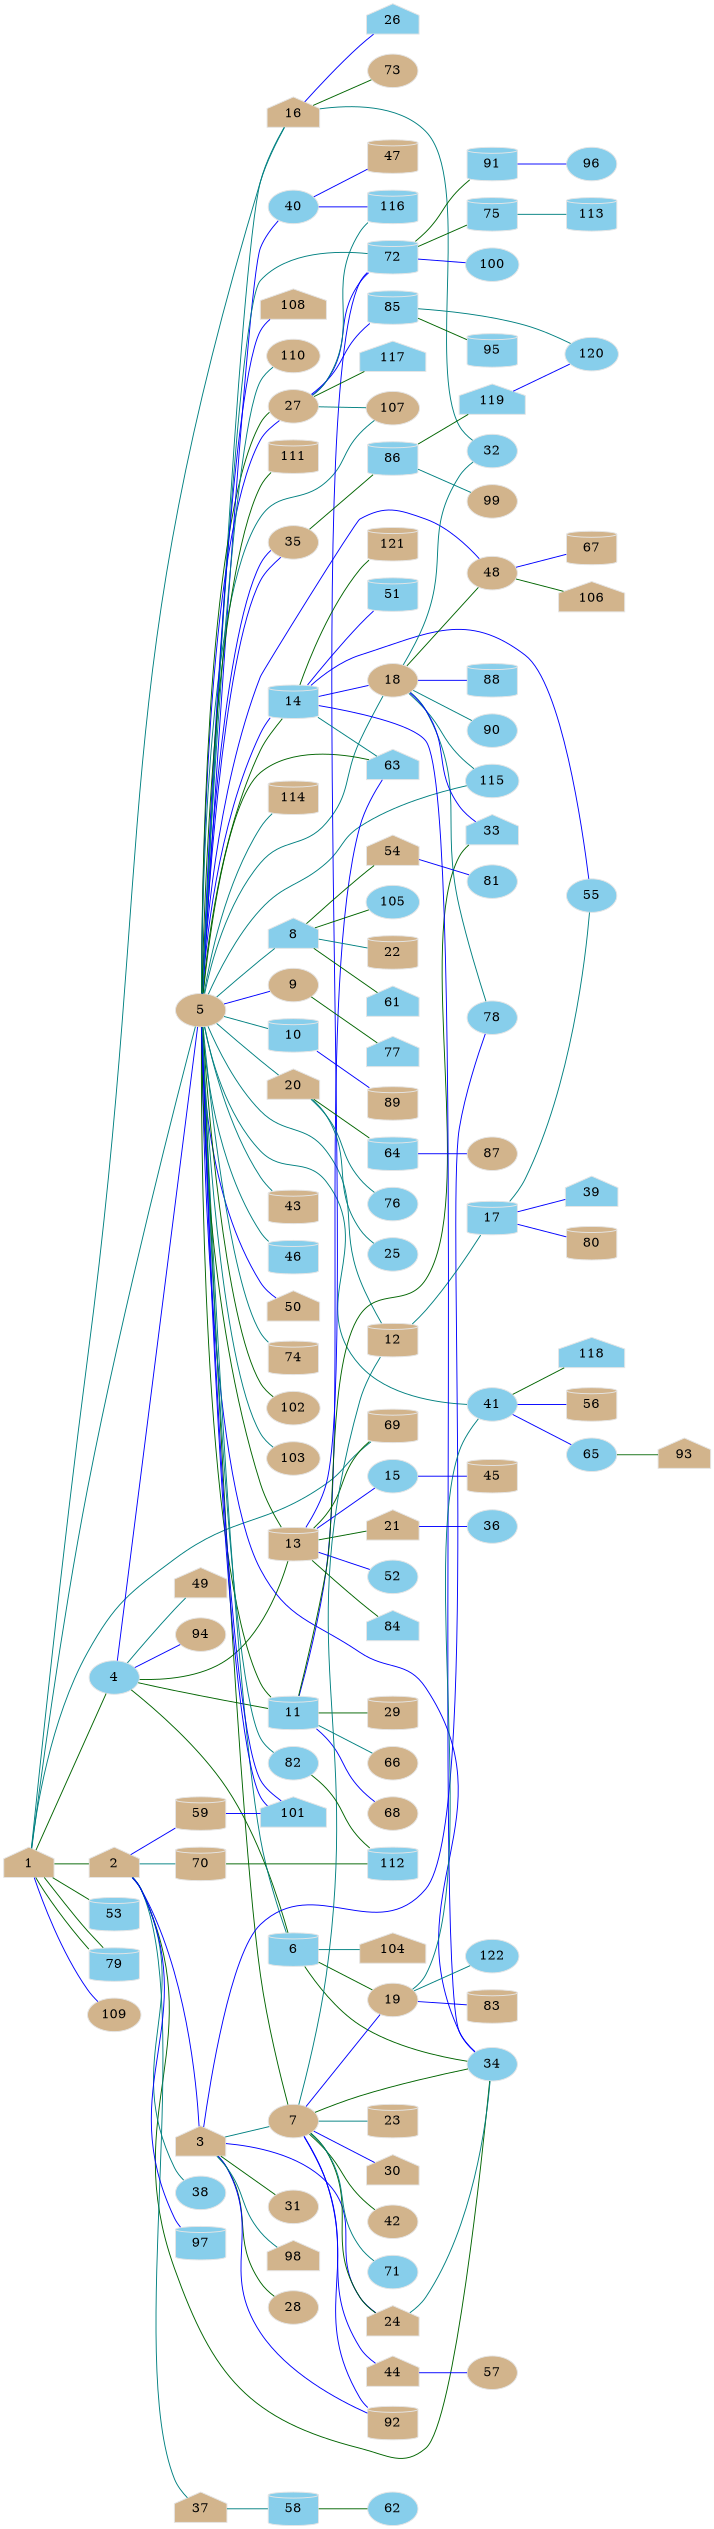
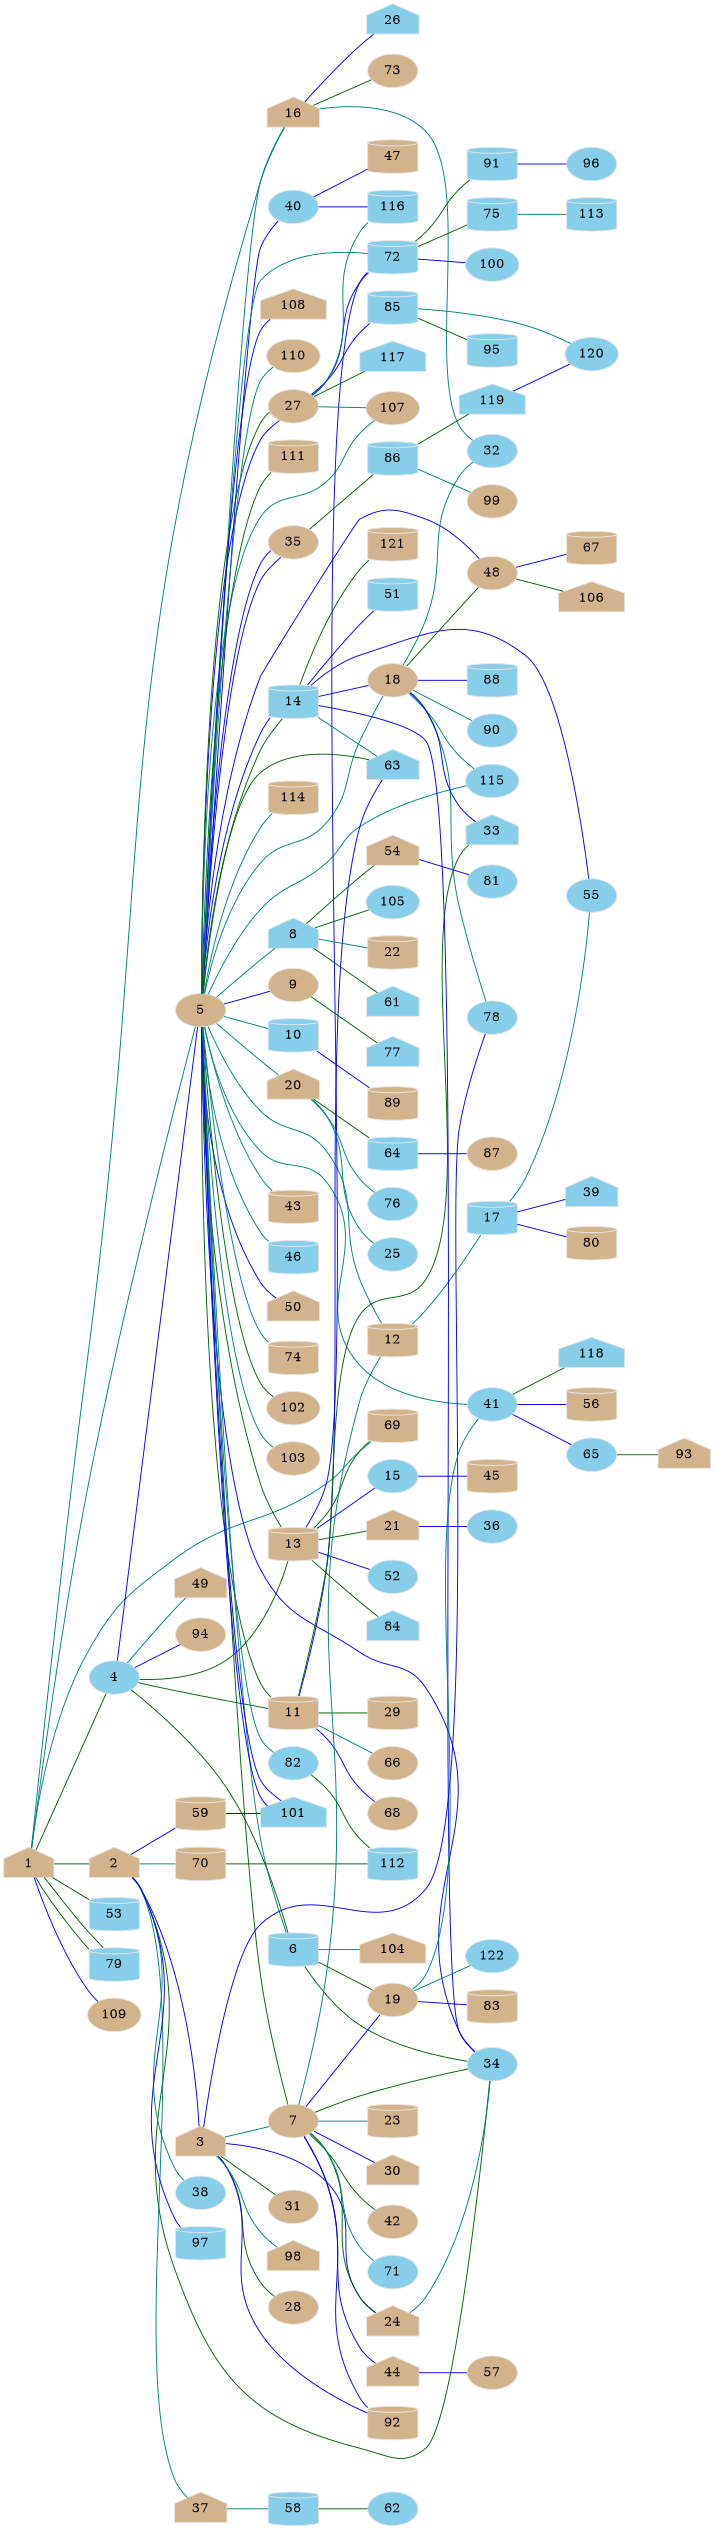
node "11": fillcolor skyblue -> tan
